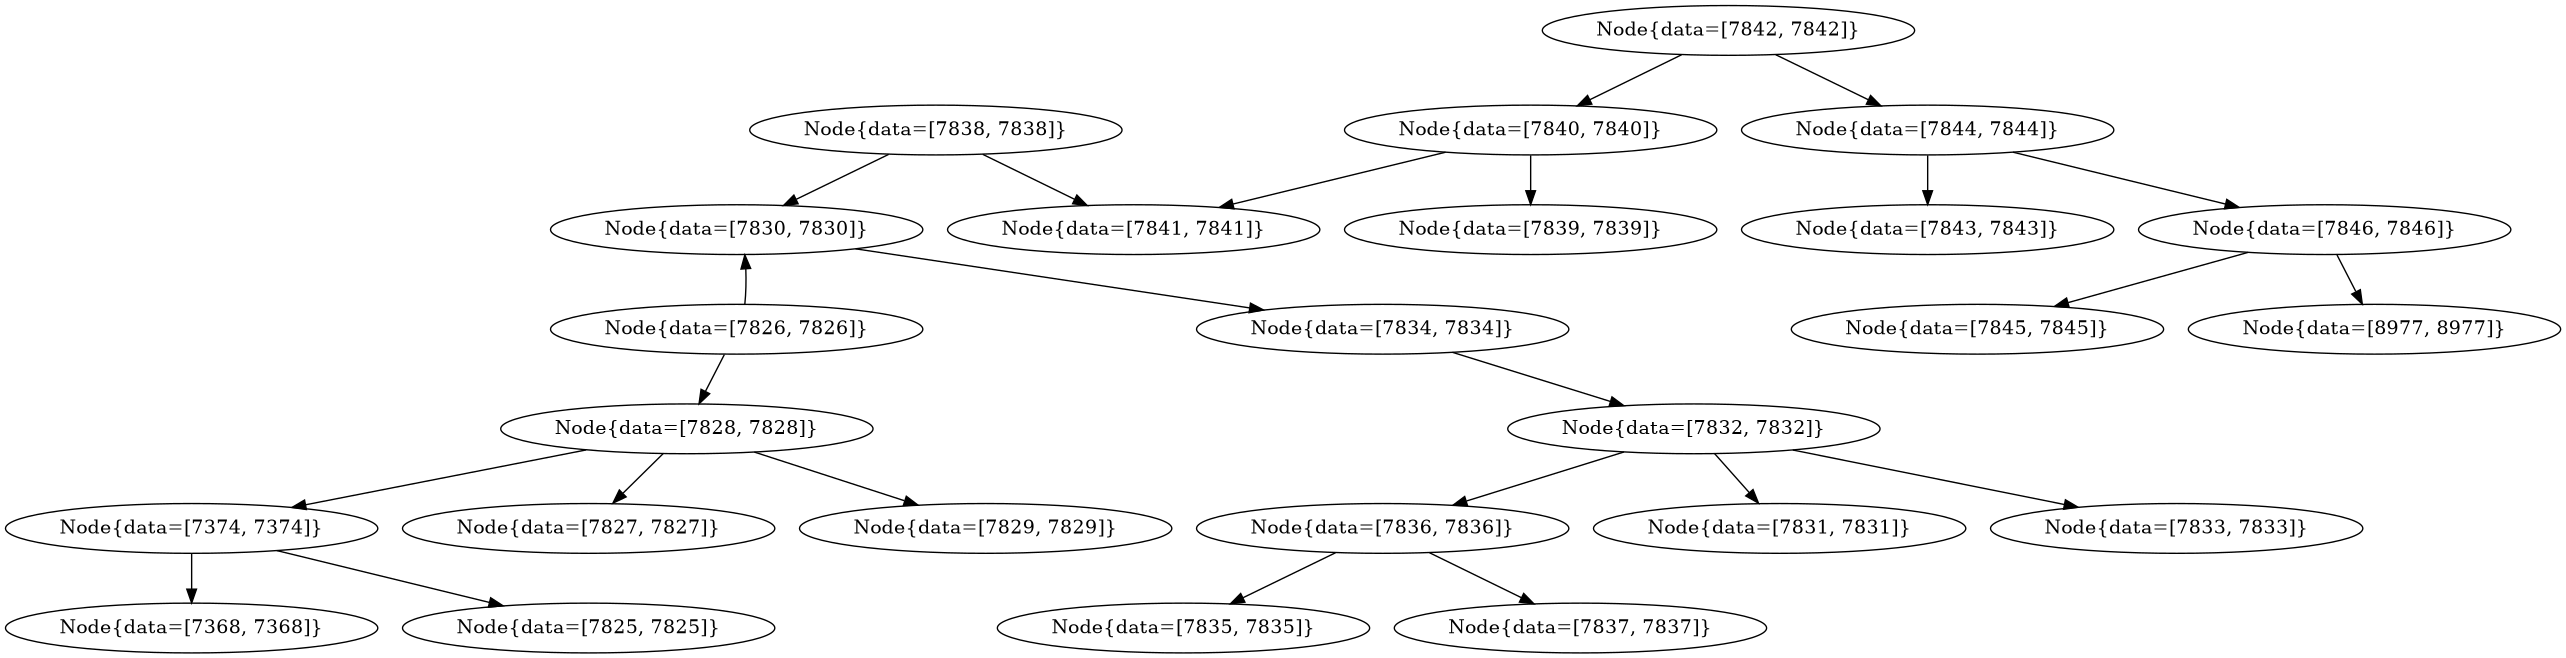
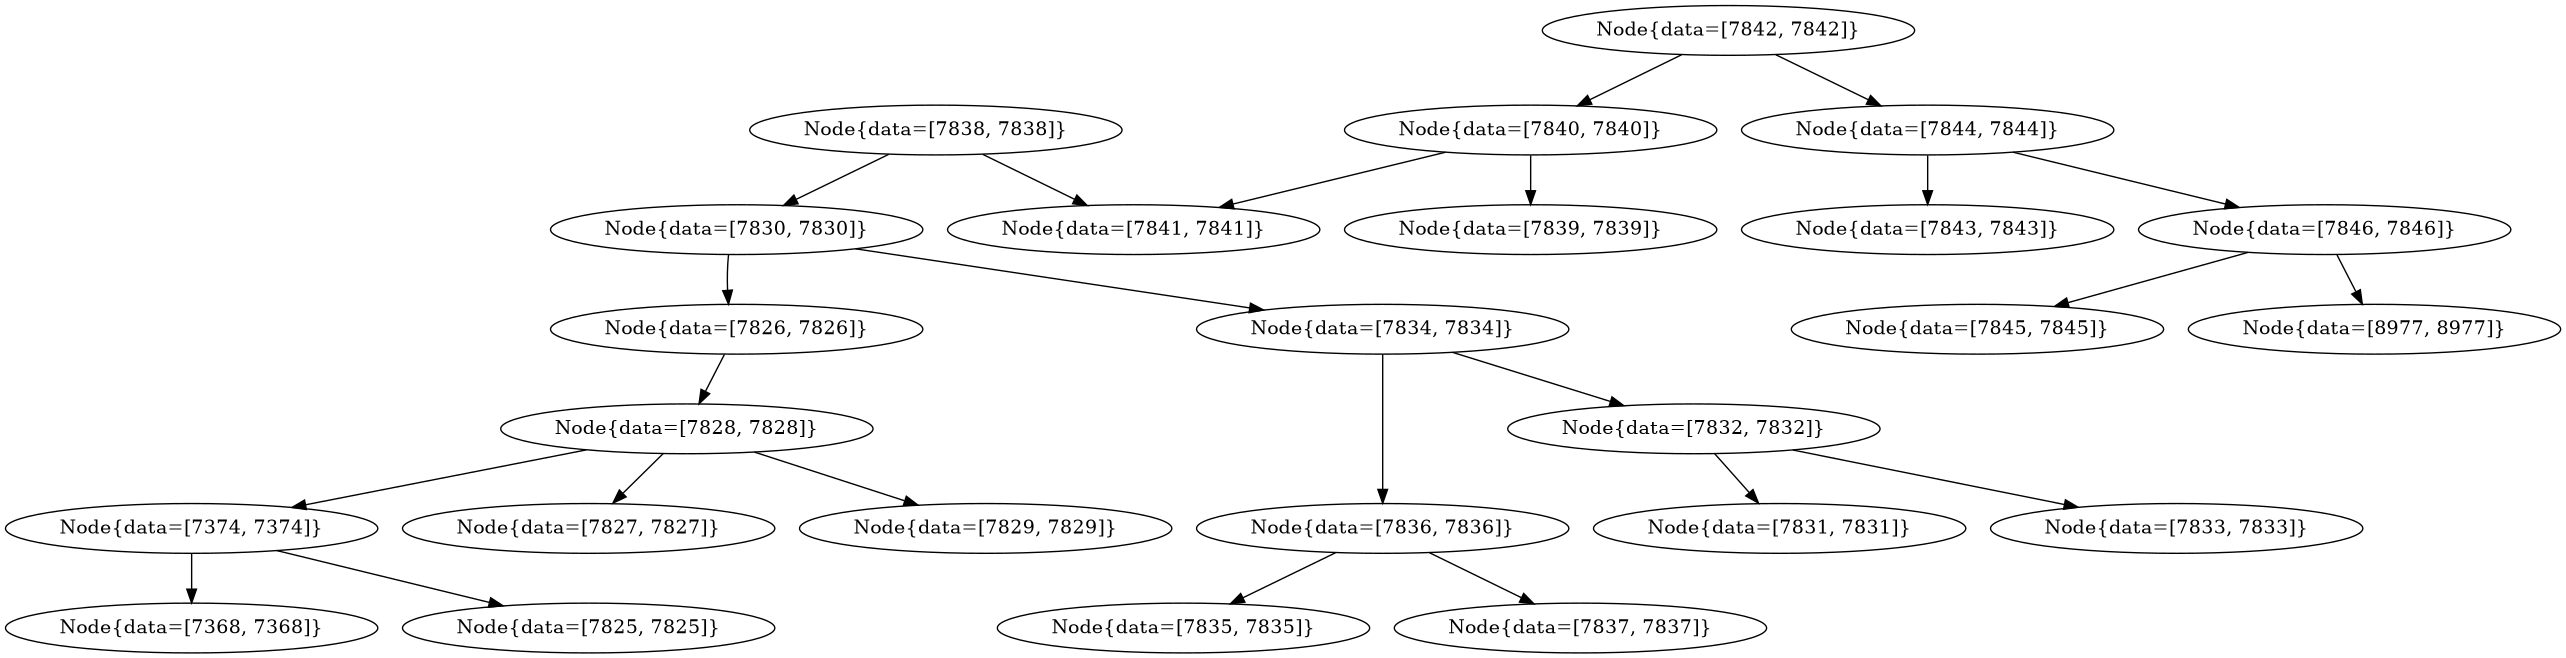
edge "Node{data=[7826, 7826]}" -> "Node{data=[7830, 7830]}": reversed
edge "Node{data=[7832, 7832]}" -> "Node{data=[7836, 7836]}": now "Node{data=[7834, 7834]}" -> "Node{data=[7836, 7836]}"
